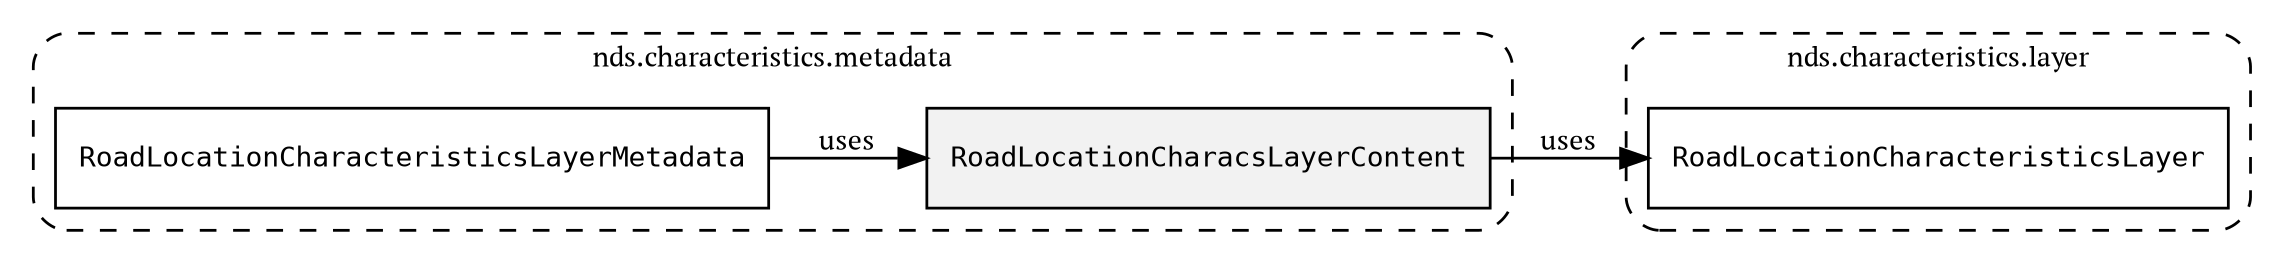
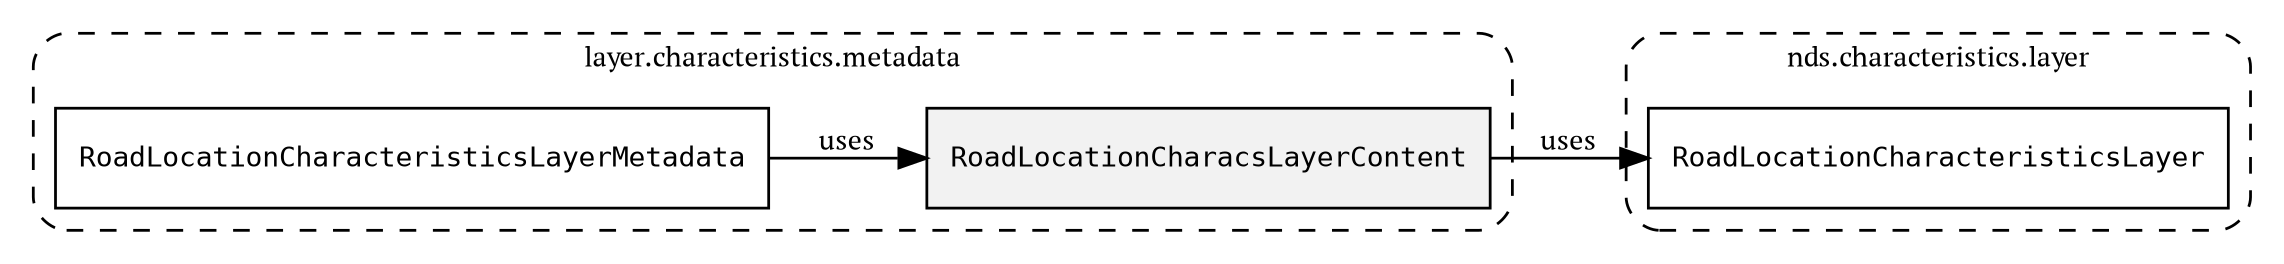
cluster "nds.characteristics.metadata": label "nds.characteristics.metadata" -> "layer.characteristics.metadata"
